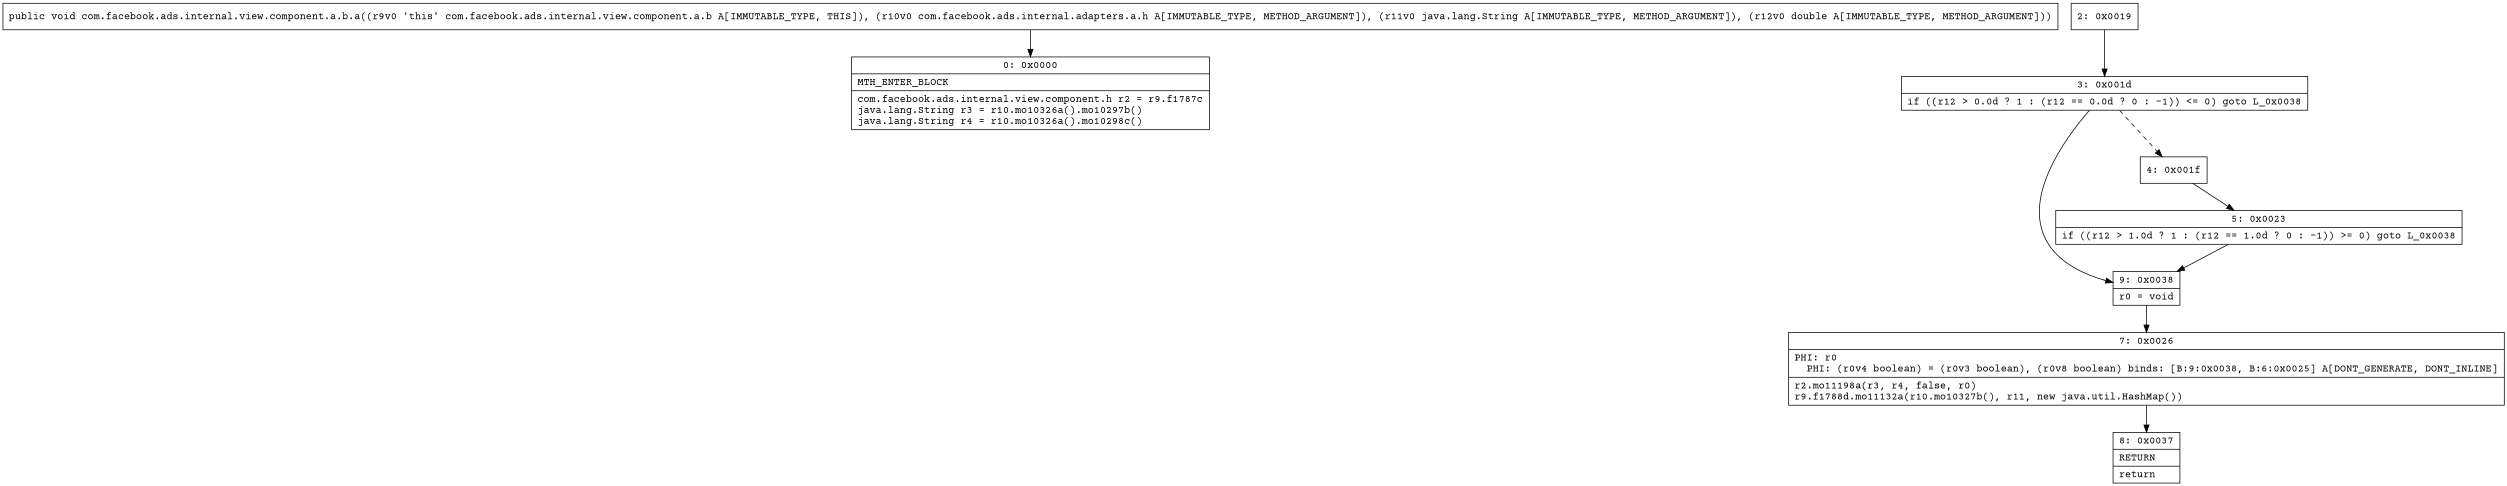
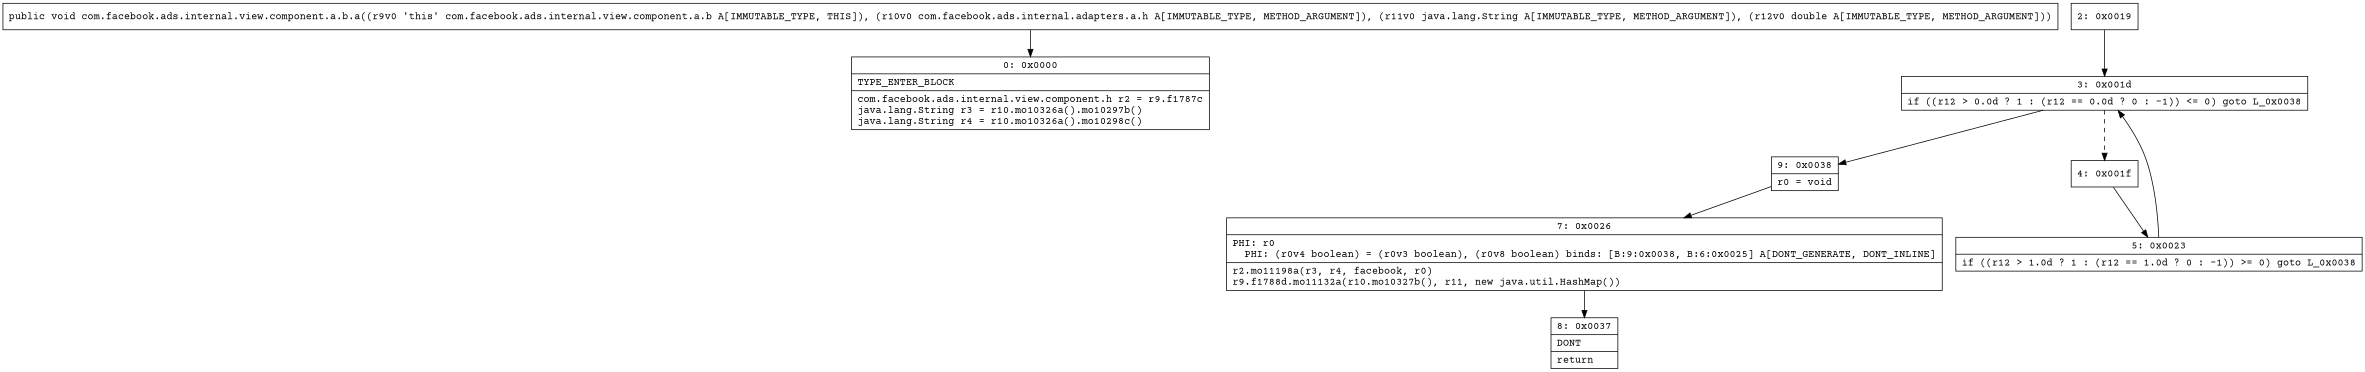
node "0: 0x0000": text "MTH_ENTER_BLOCK" -> "TYPE_ENTER_BLOCK"
edge "5: 0x0023" -> "9: 0x0038": now "5: 0x0023" -> "3: 0x001d"
node "7: 0x0026": text "r2.mo11198a(r3, r4, false, r0)" -> "r2.mo11198a(r3, r4, facebook, r0)"
node "8: 0x0037": text "RETURN" -> "DONT"
